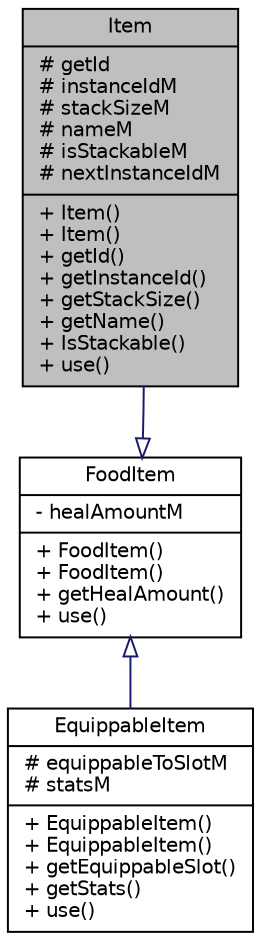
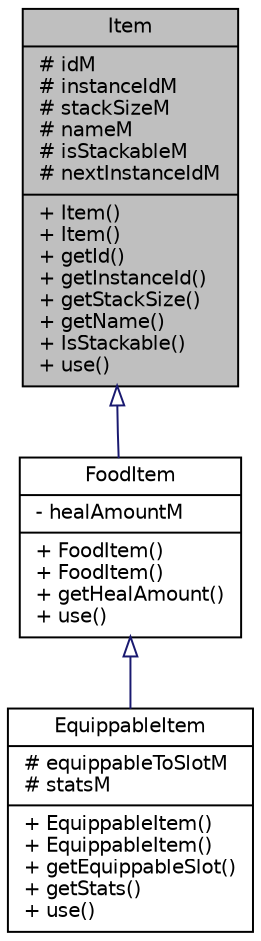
node "Item": text "# getId" -> "# idM"
edge "Item" -> "FoodItem": reversed
